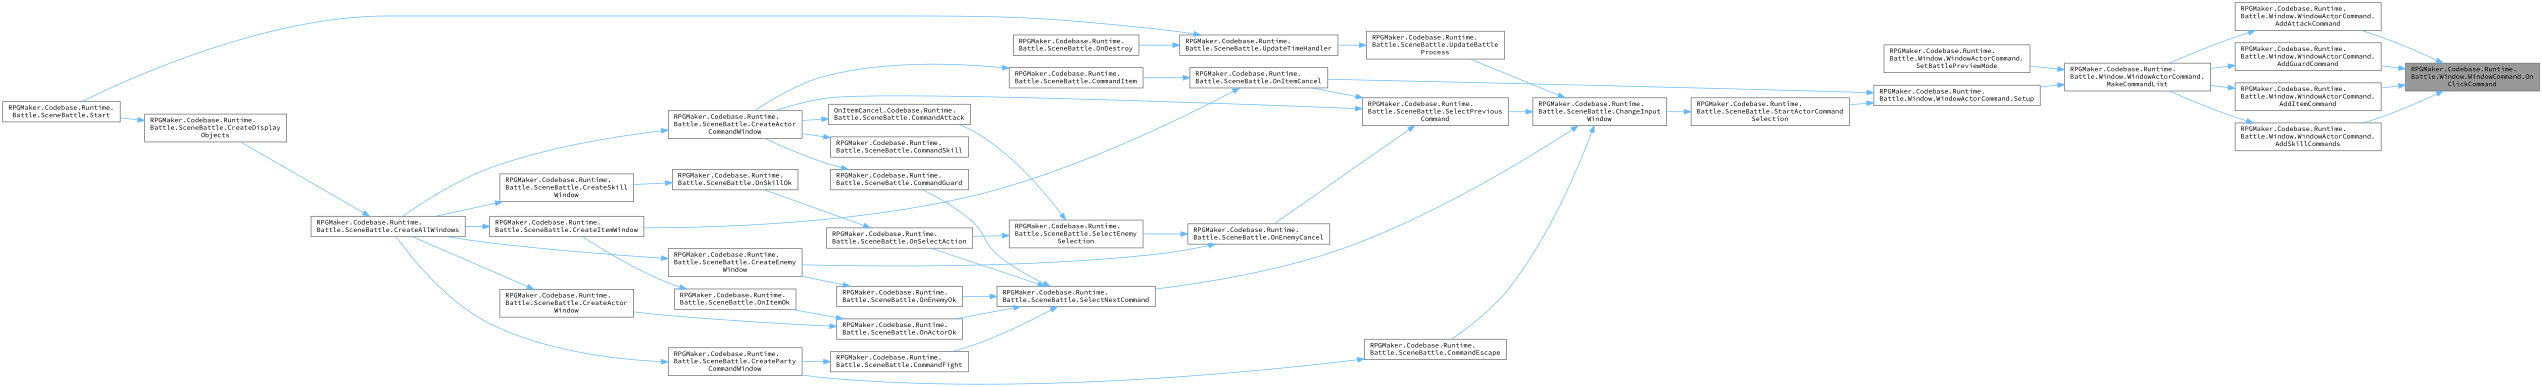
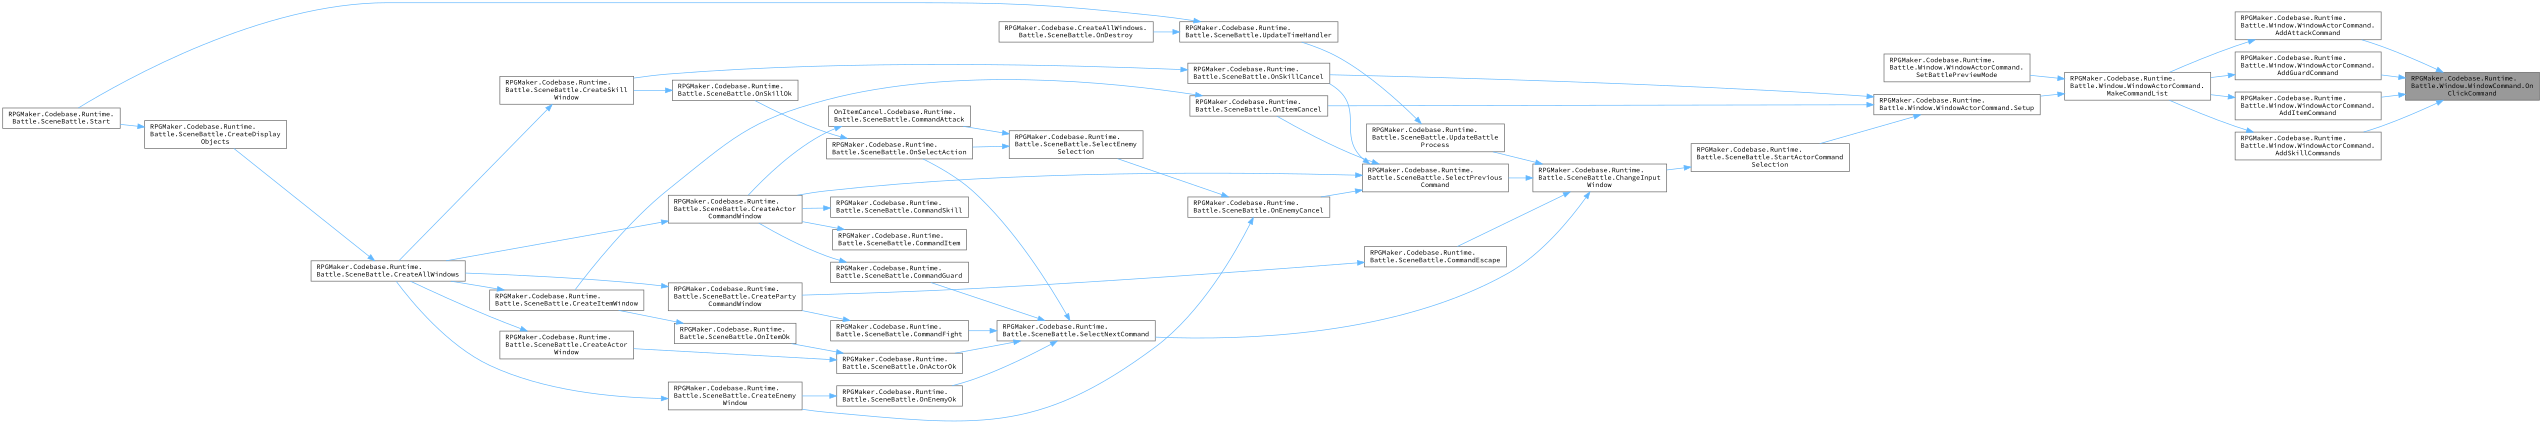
node "RPGMaker.Codebase.Runtime. Battle.SceneBattle.OnDestroy": label "RPGMaker.Codebase.Runtime. Battle.SceneBattle.OnDestroy" -> "RPGMaker.Codebase.CreateAllWindows. Battle.SceneBattle.OnDestroy"
node "RPGMaker.Codebase.Runtime. Battle.SceneBattle.OnSkillCancel": added
edge "RPGMaker.Codebase.Runtime. Battle.SceneBattle.CommandItem" -> "RPGMaker.Codebase.Runtime. Battle.SceneBattle.OnItemCancel": removed
